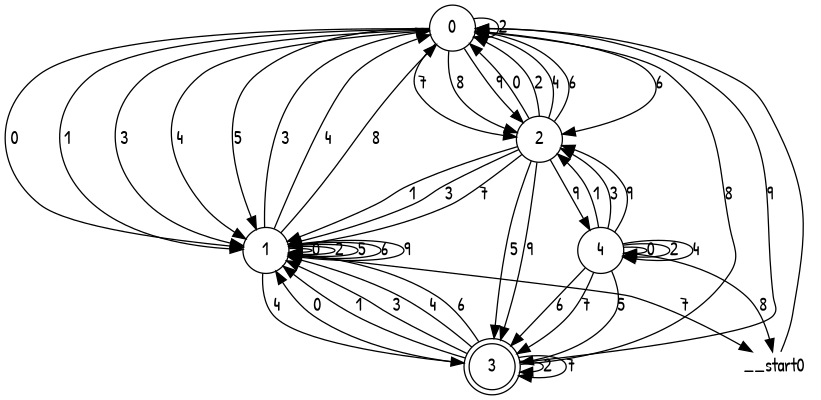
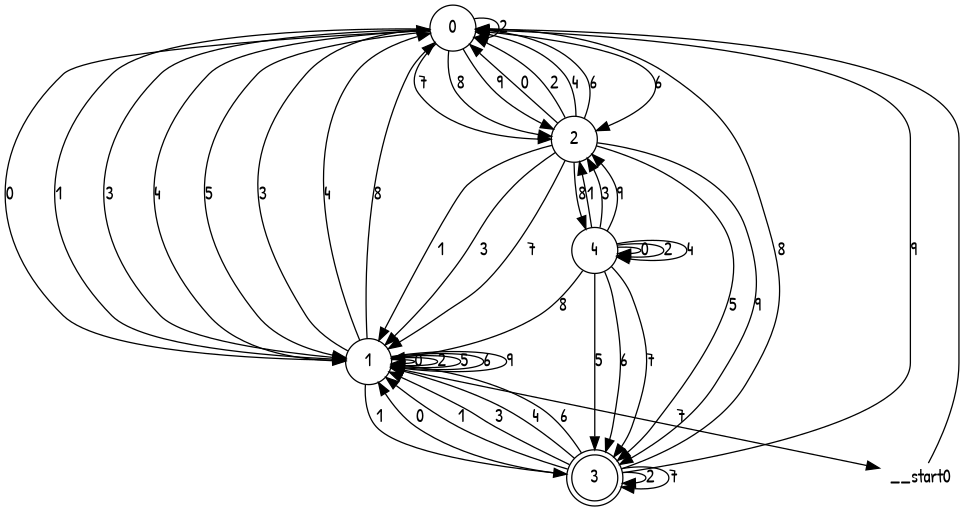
edge "2" -> "4": label "9" -> "8"
edge "4" -> "__start0": now "4" -> "1"
edge "1" -> "3": label "4" -> "1"
